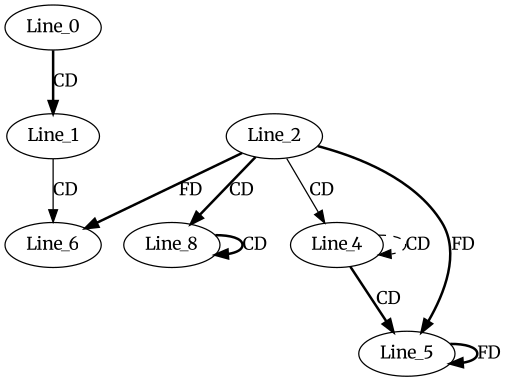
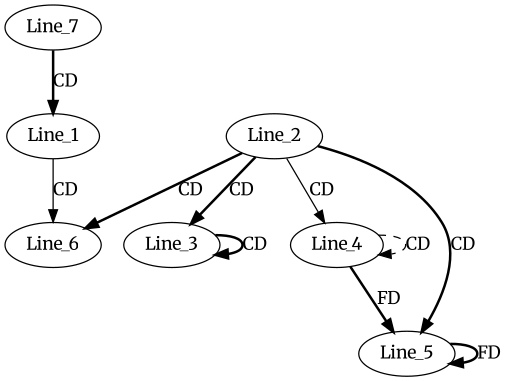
node "Line_0": label "Line_0" -> "Line_7"
edge "Line_2" -> "Line_6": label "FD" -> "CD"
node "Line_8": label "Line_8" -> "Line_3"
edge "Line_2" -> "Line_5": label "FD" -> "CD"
edge "Line_4" -> "Line_5": label "CD" -> "FD"
